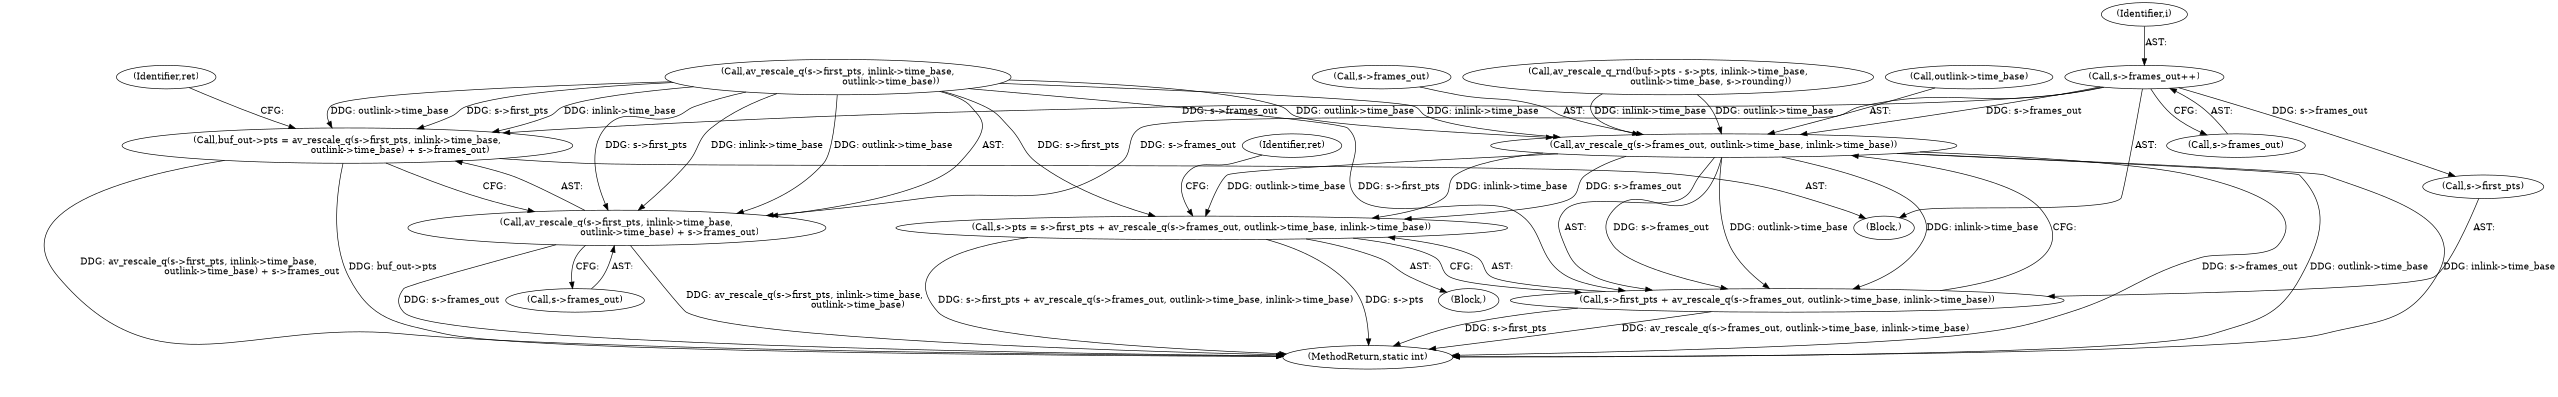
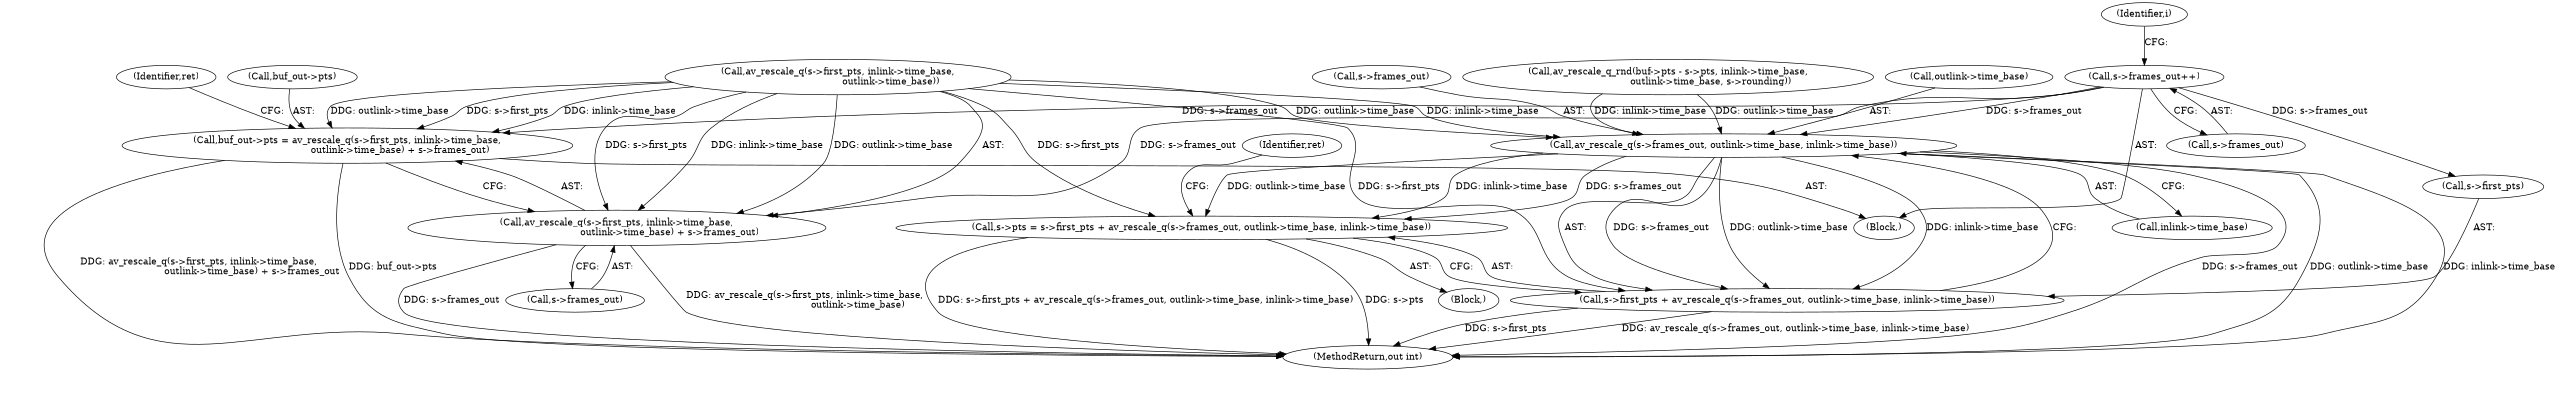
edge "(Identifier,i)" -> "(Call,s->frames_out++)": label "AST: " -> "CFG: "
node "(Call,buf_out->pts)": added
node "(Call,inlink->time_base)": added
node "(MethodReturn,static int)": label "(MethodReturn,static int)" -> "(MethodReturn,out int)"
